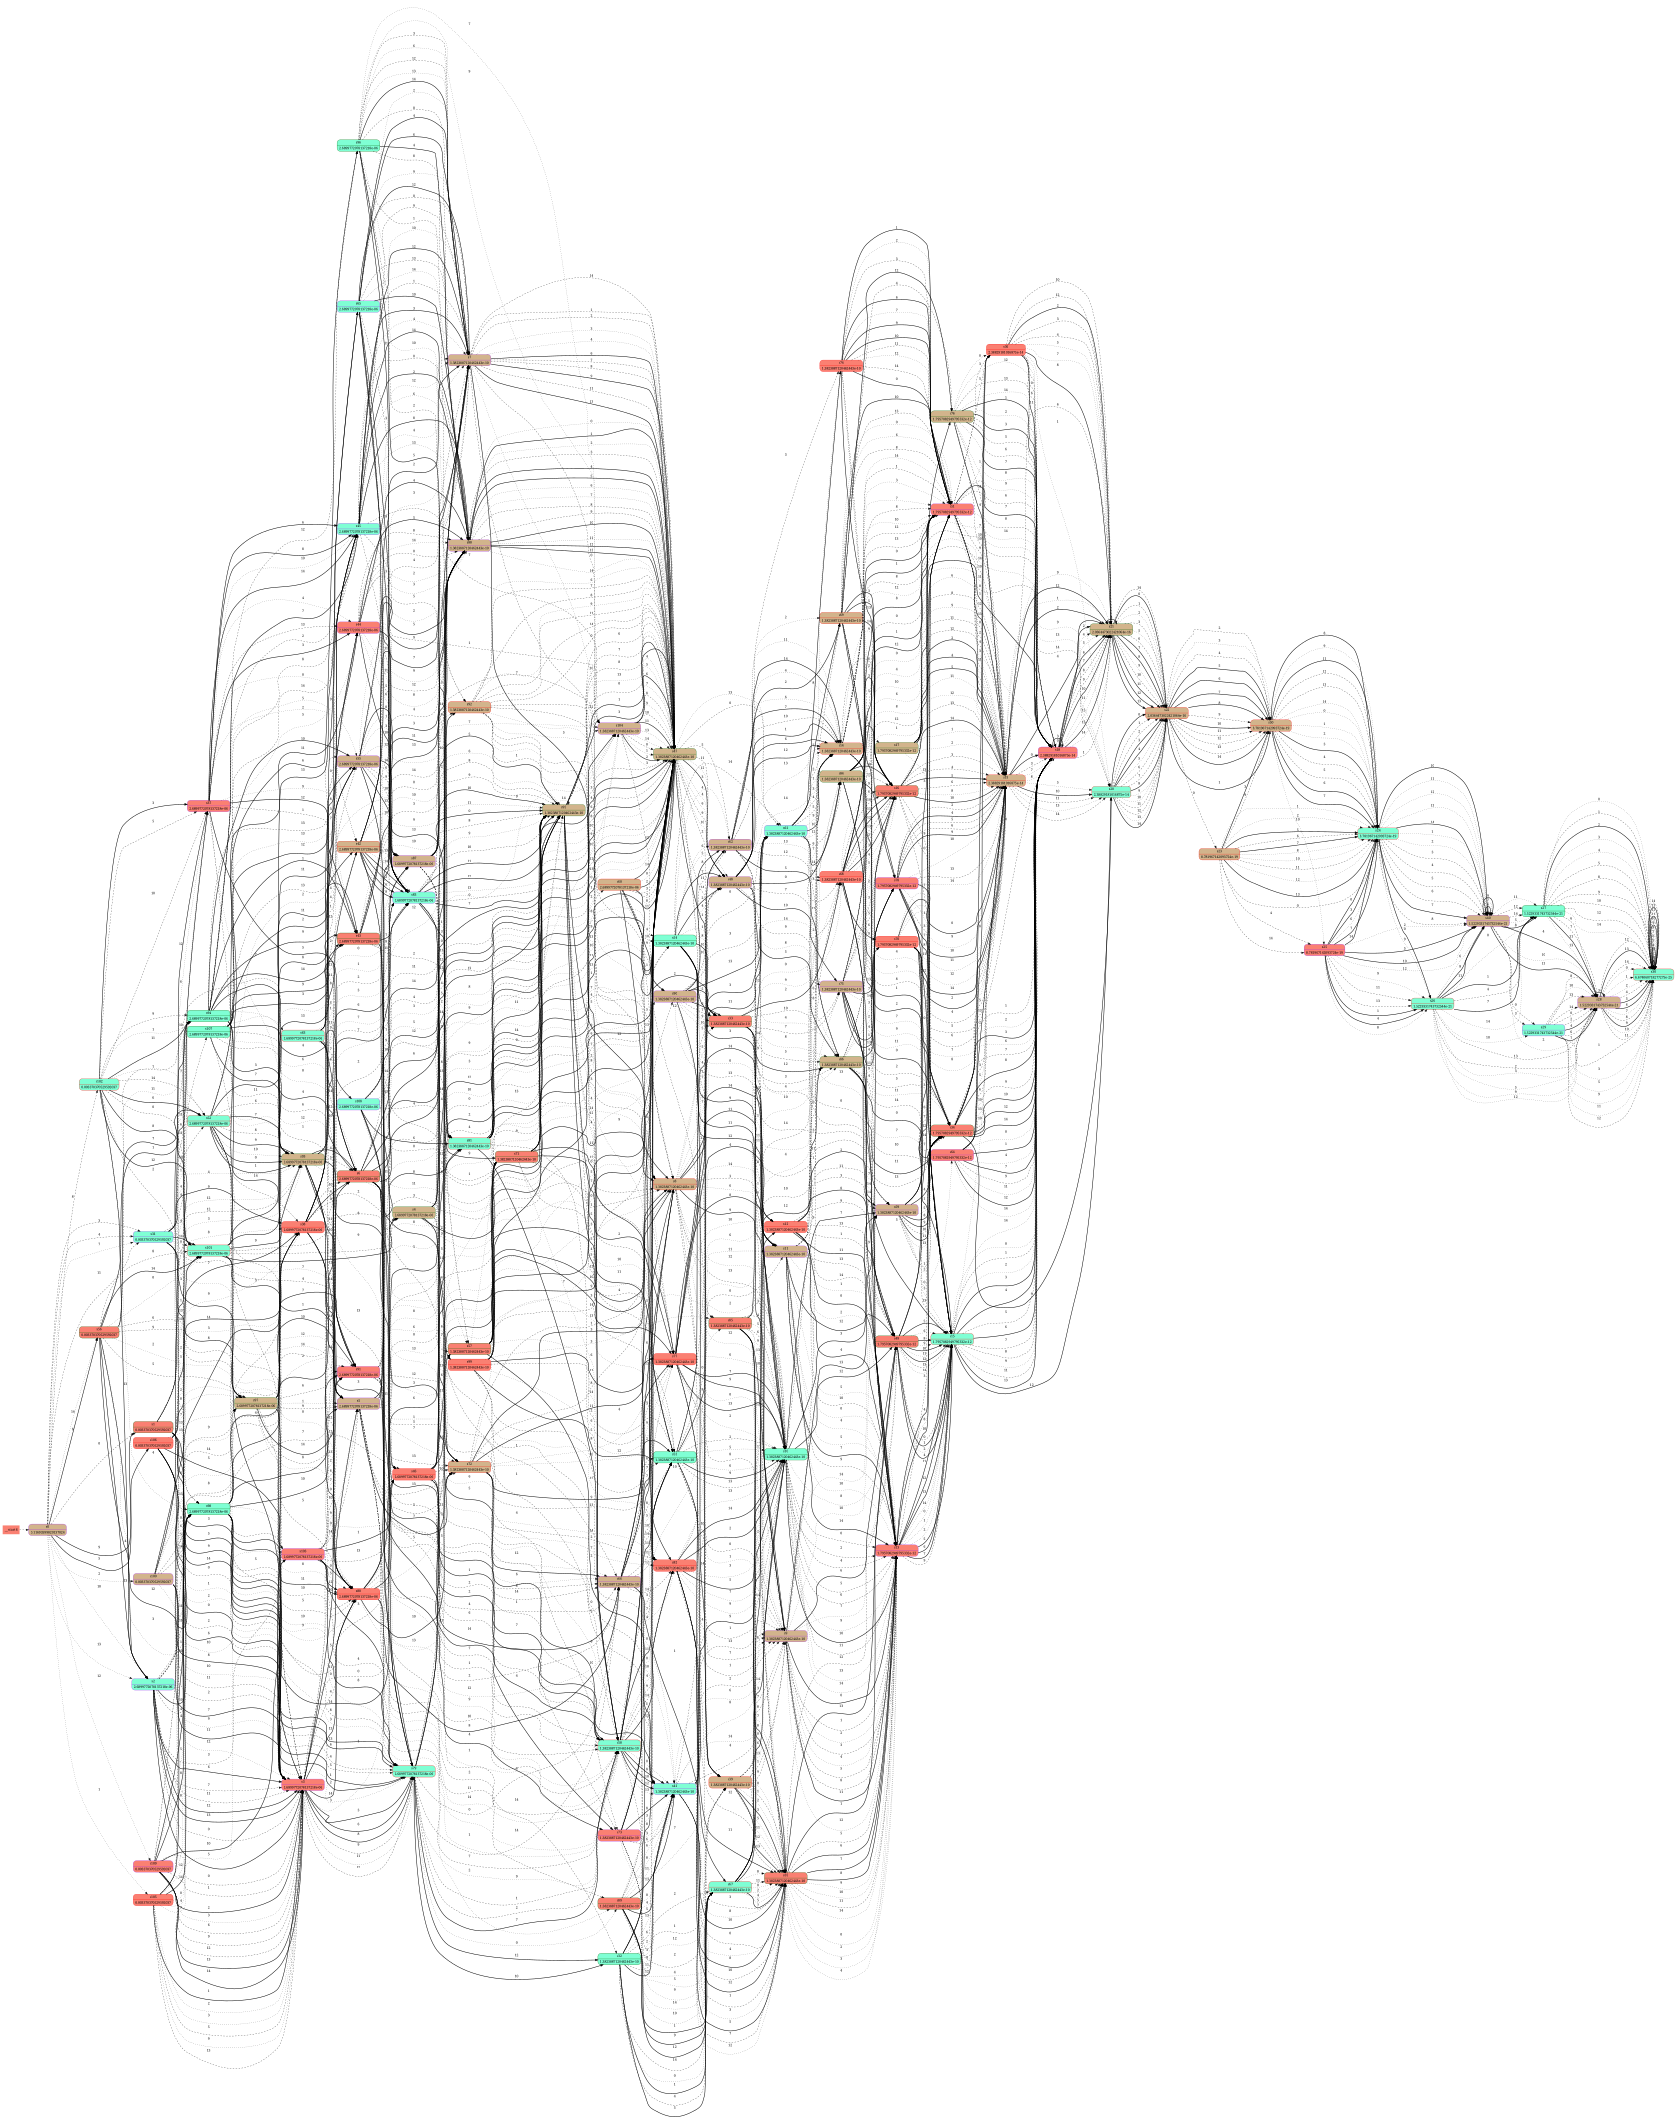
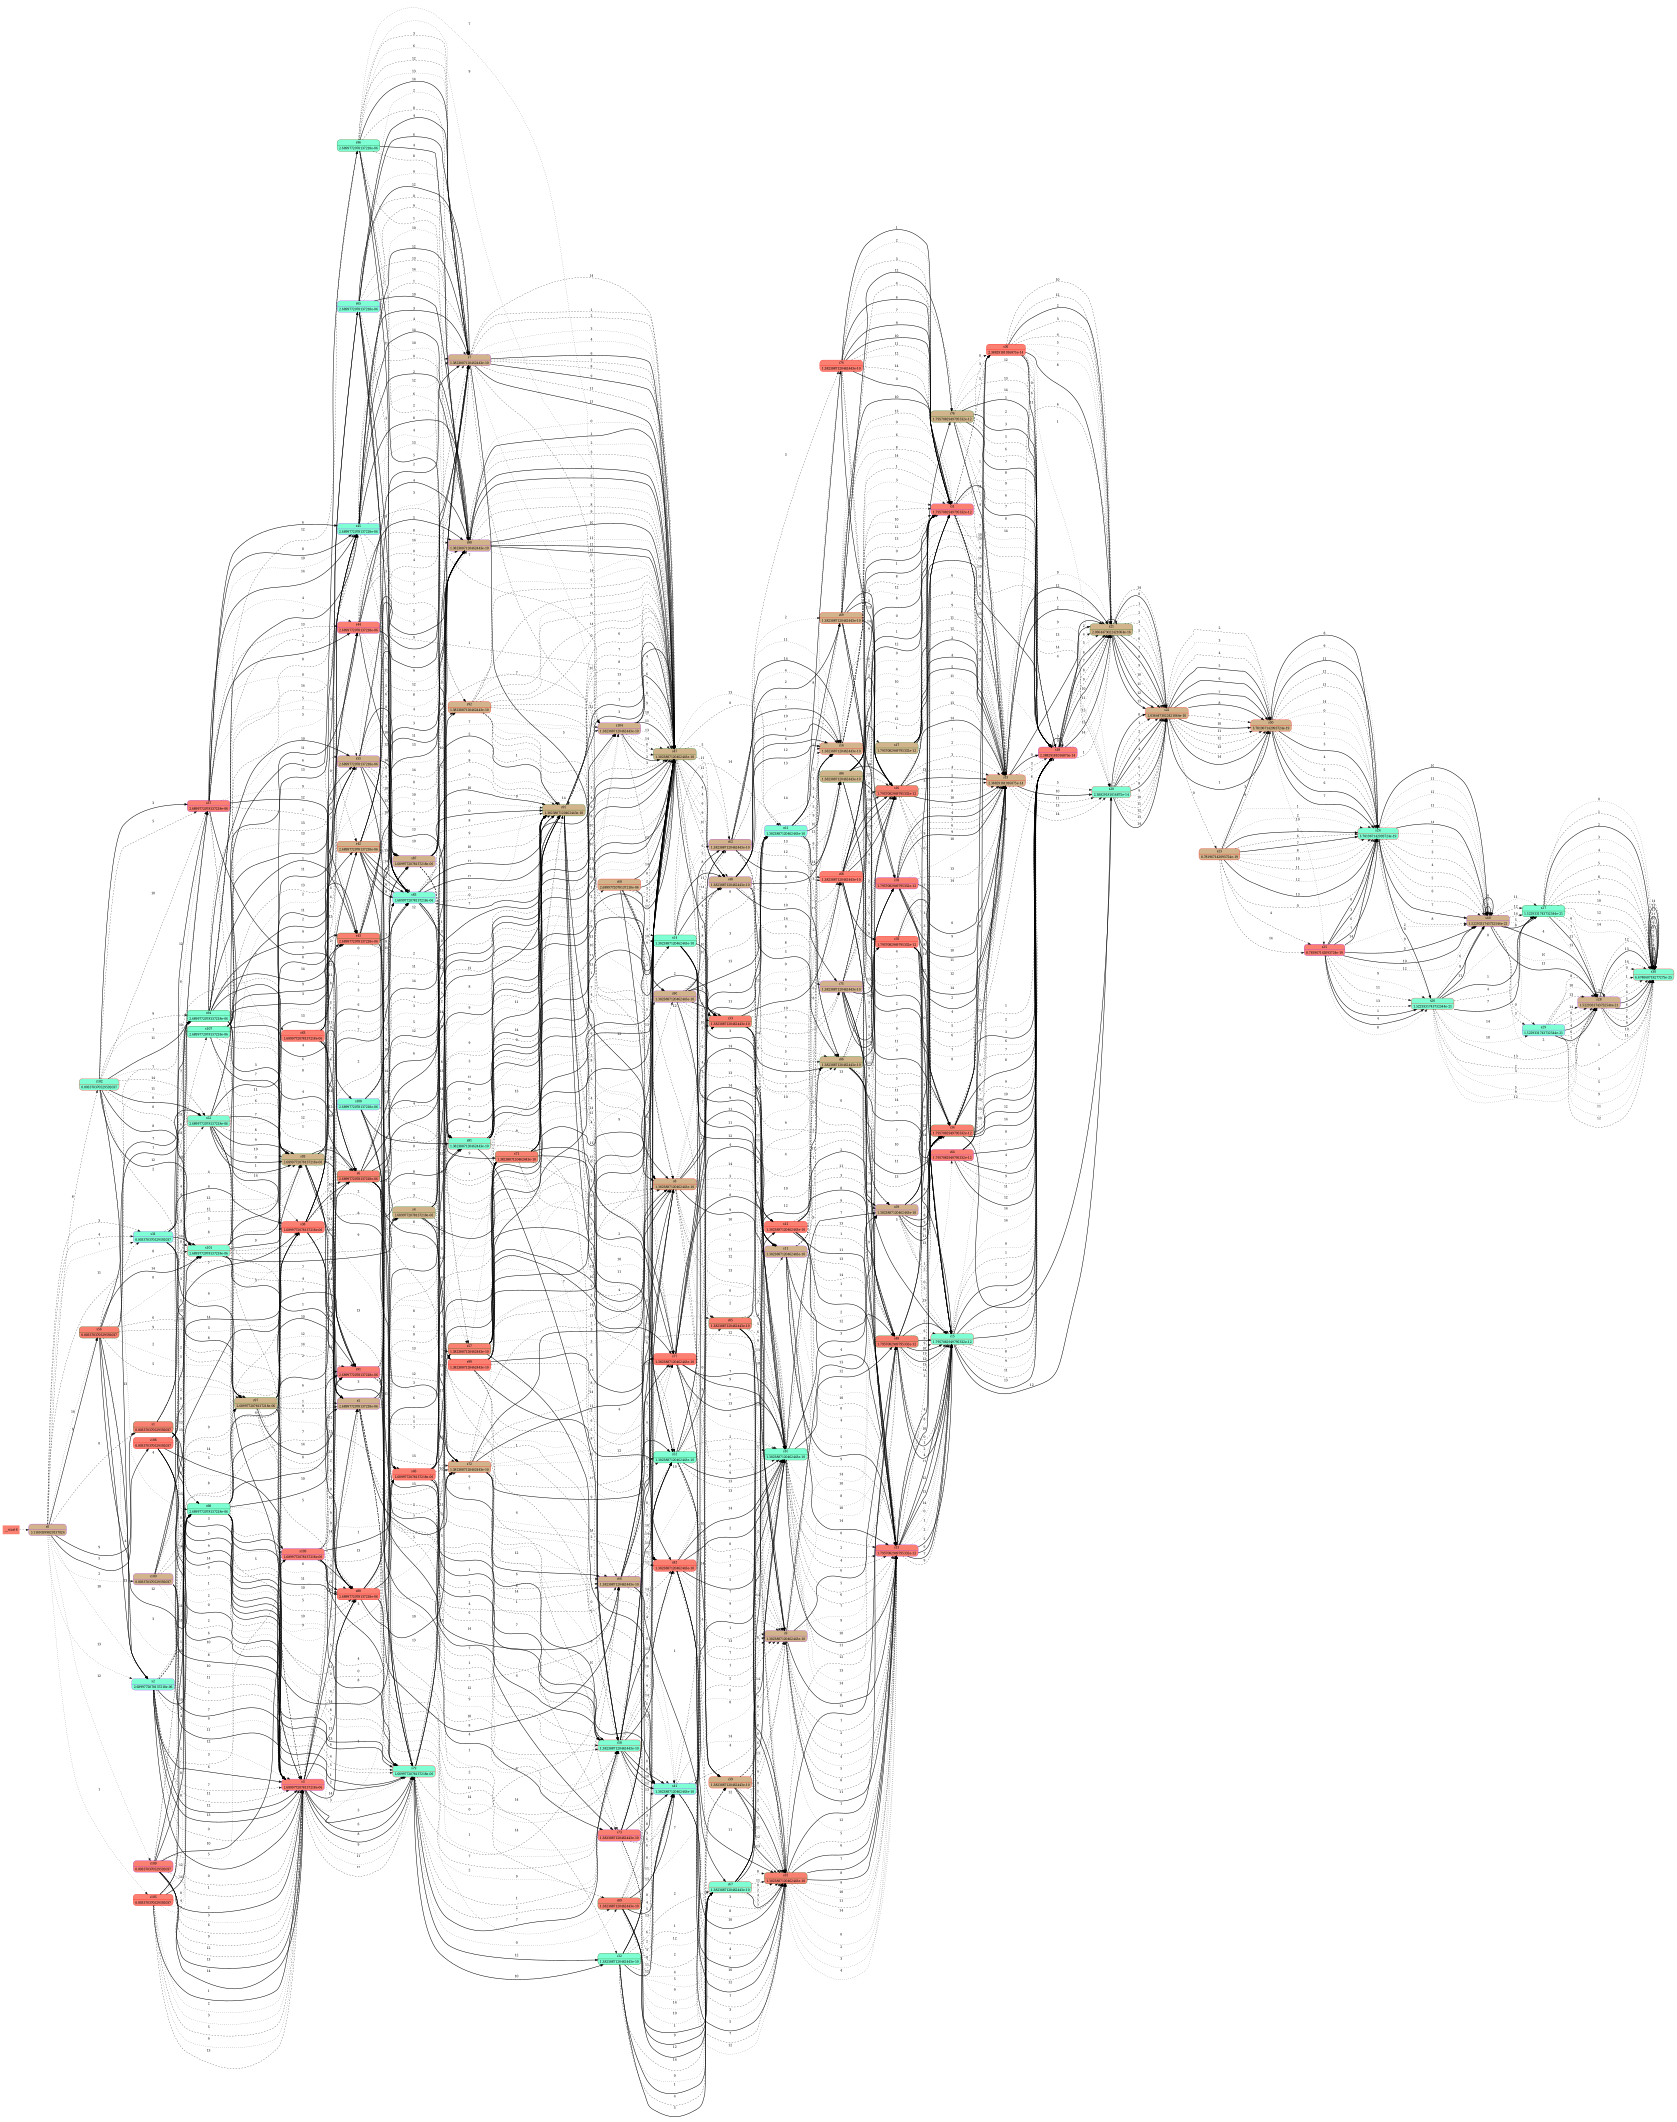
node "s63": fillcolor aquamarine -> salmon
edge "s39" -> "s68": label "14" -> "9"
edge "s72" -> "s53": now "s72" -> "s10"
